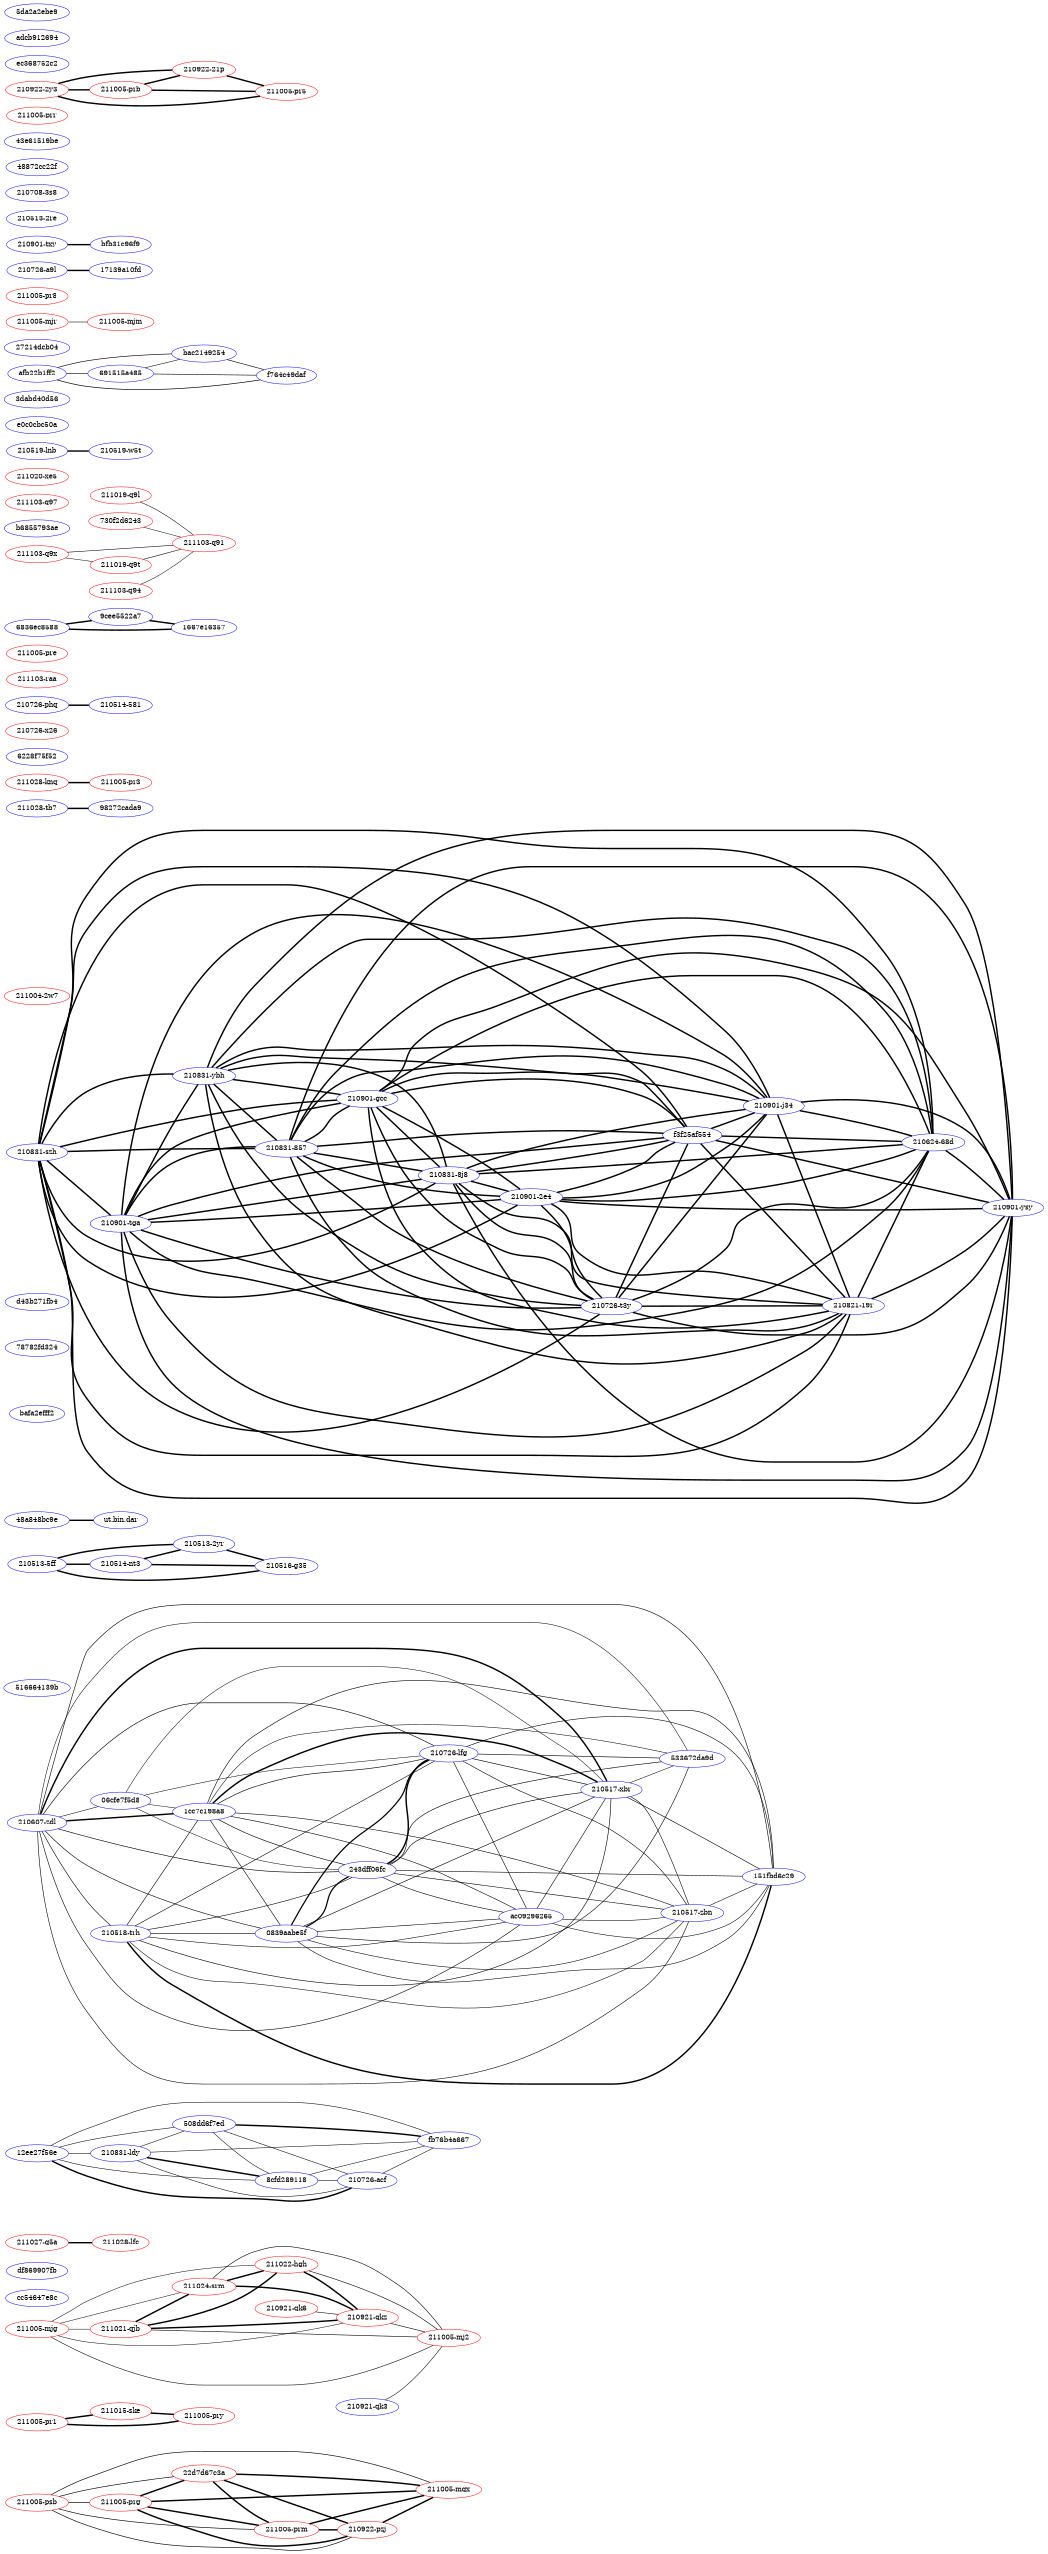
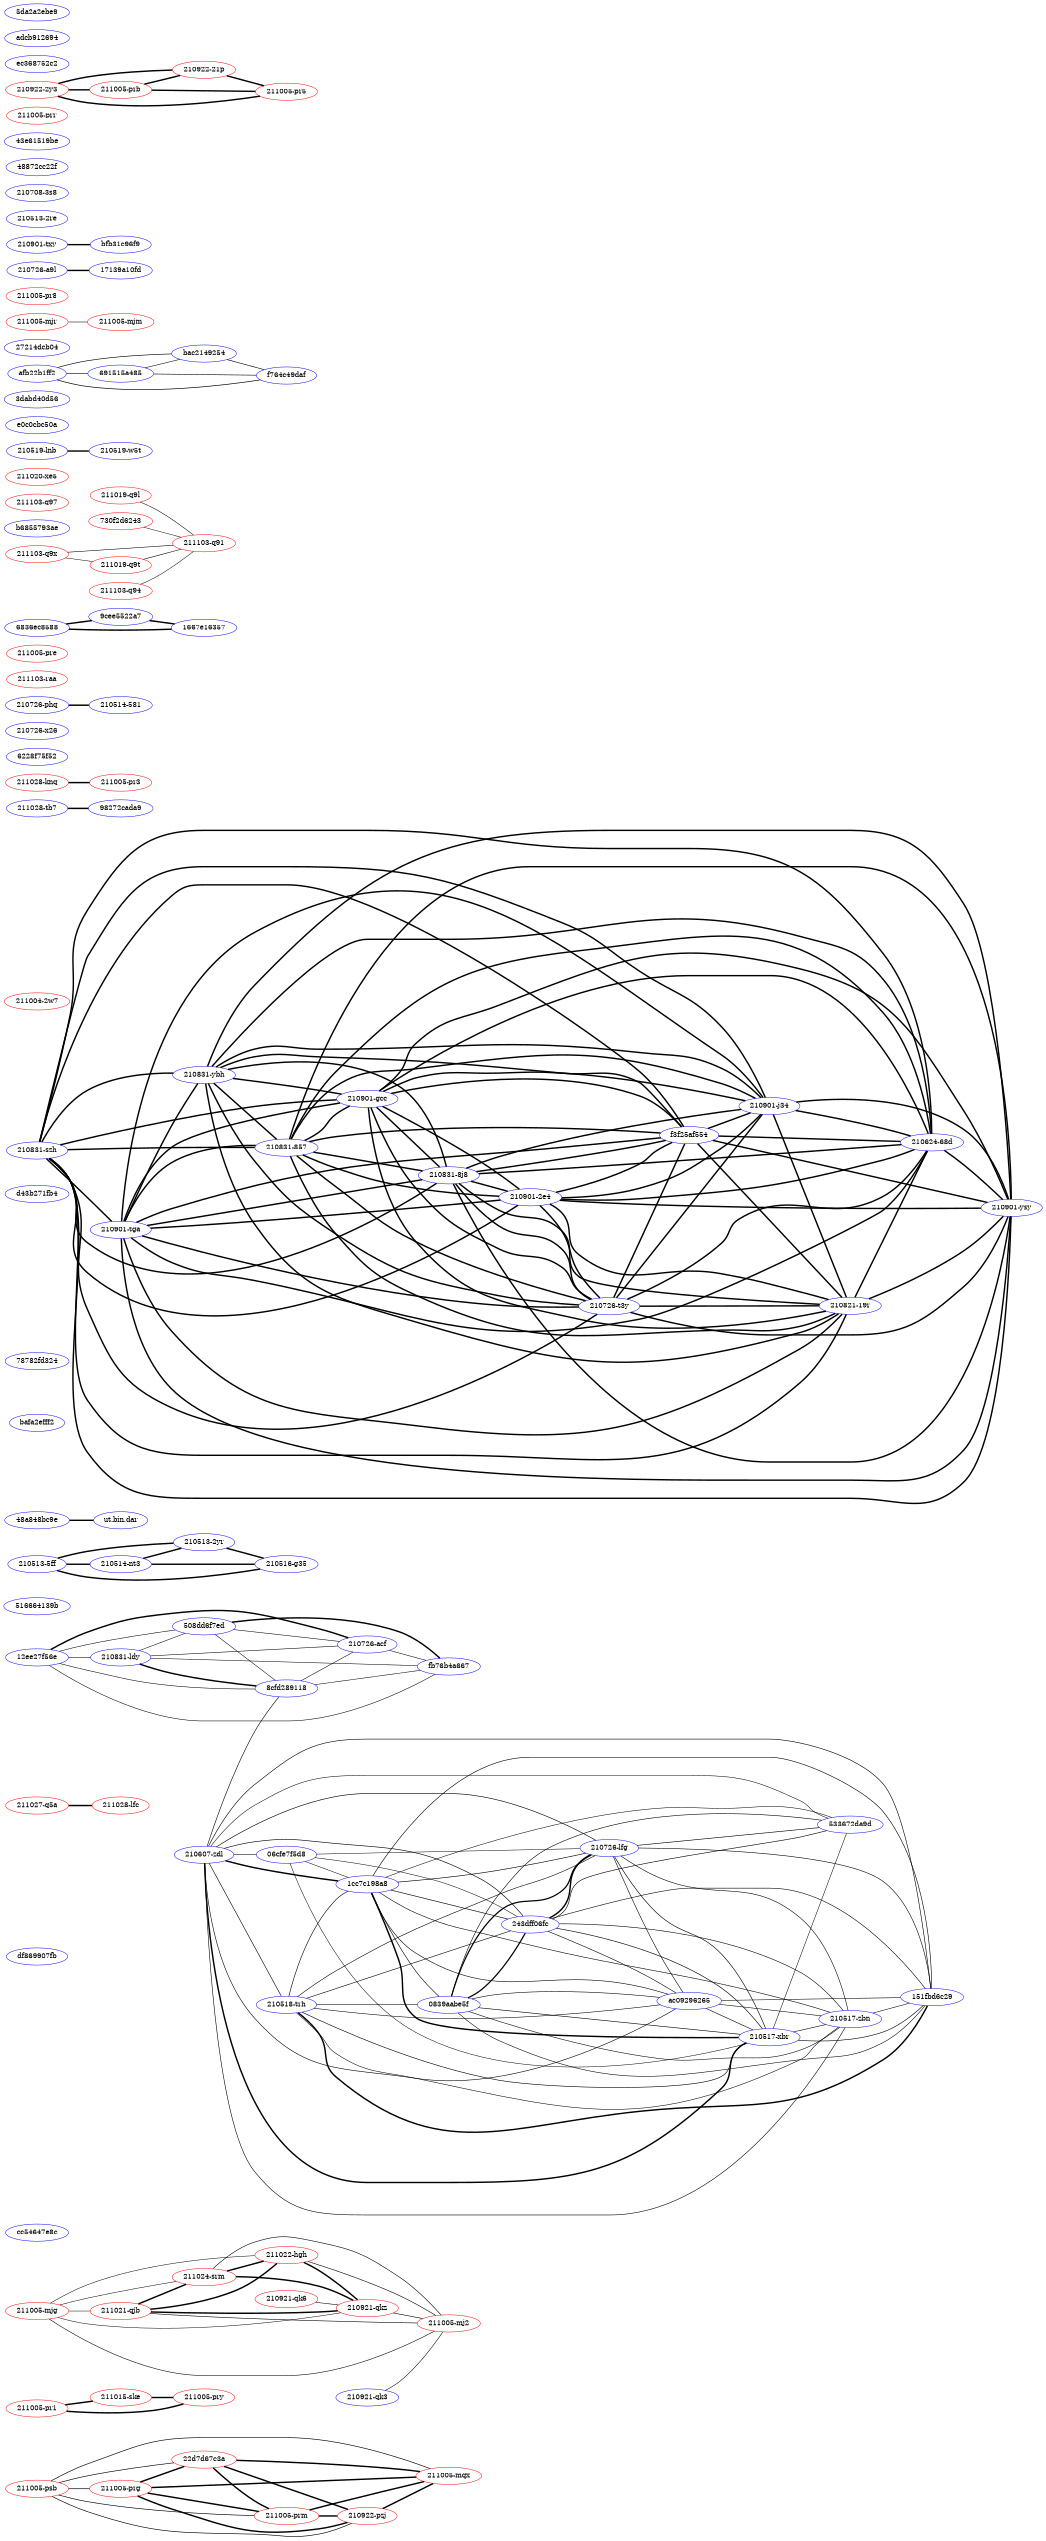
node "210726-x26": color red -> blue
edge "210607-zdl" -- "0839aabe5f": now "210607-zdl" -- "8cfd289118"
